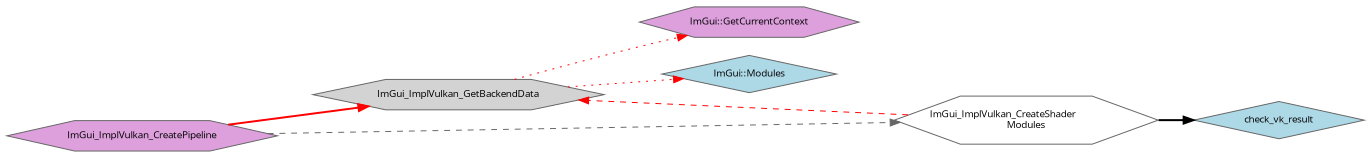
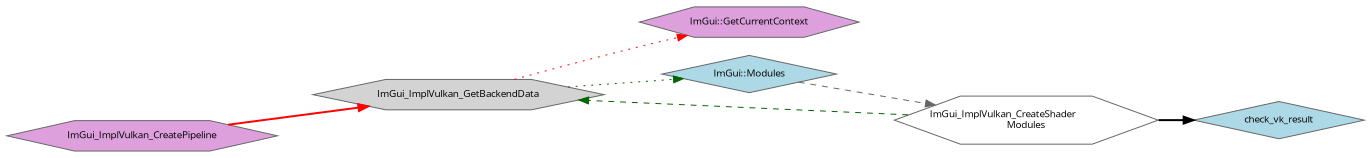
edge "ImGui_ImplVulkan_GetBackendData" -> "ImGui::Modules": color red -> darkgreen
edge "ImGui_ImplVulkan_CreateShader Modules" -> "ImGui_ImplVulkan_GetBackendData": color red -> darkgreen
edge "ImGui_ImplVulkan_CreatePipeline" -> "ImGui_ImplVulkan_CreateShader Modules": now "ImGui::Modules" -> "ImGui_ImplVulkan_CreateShader Modules"
